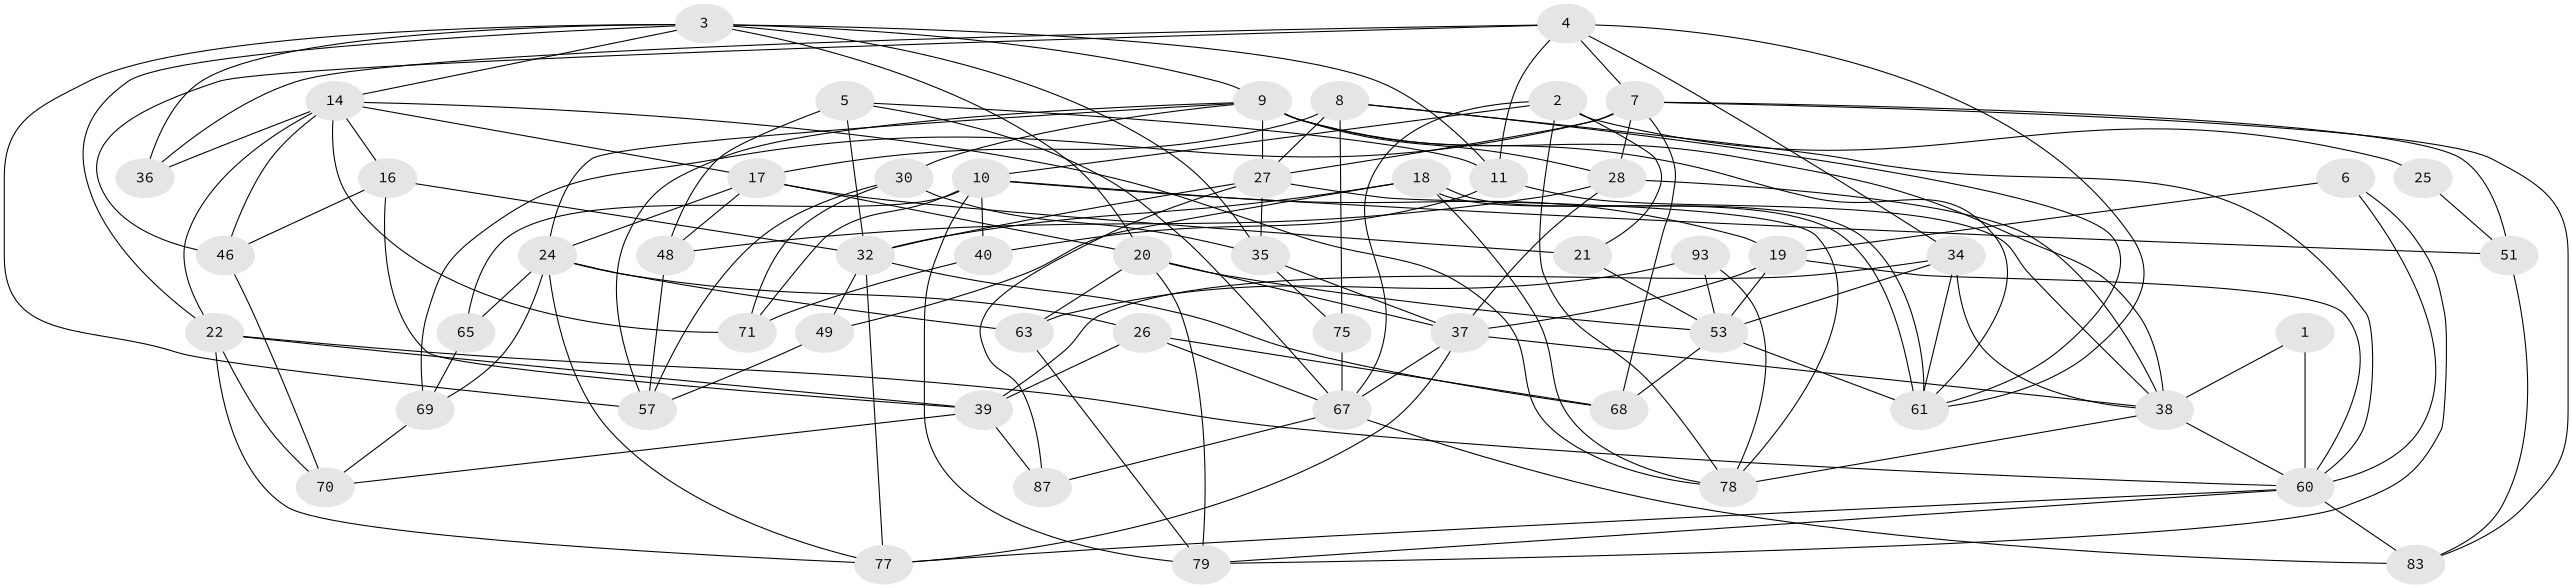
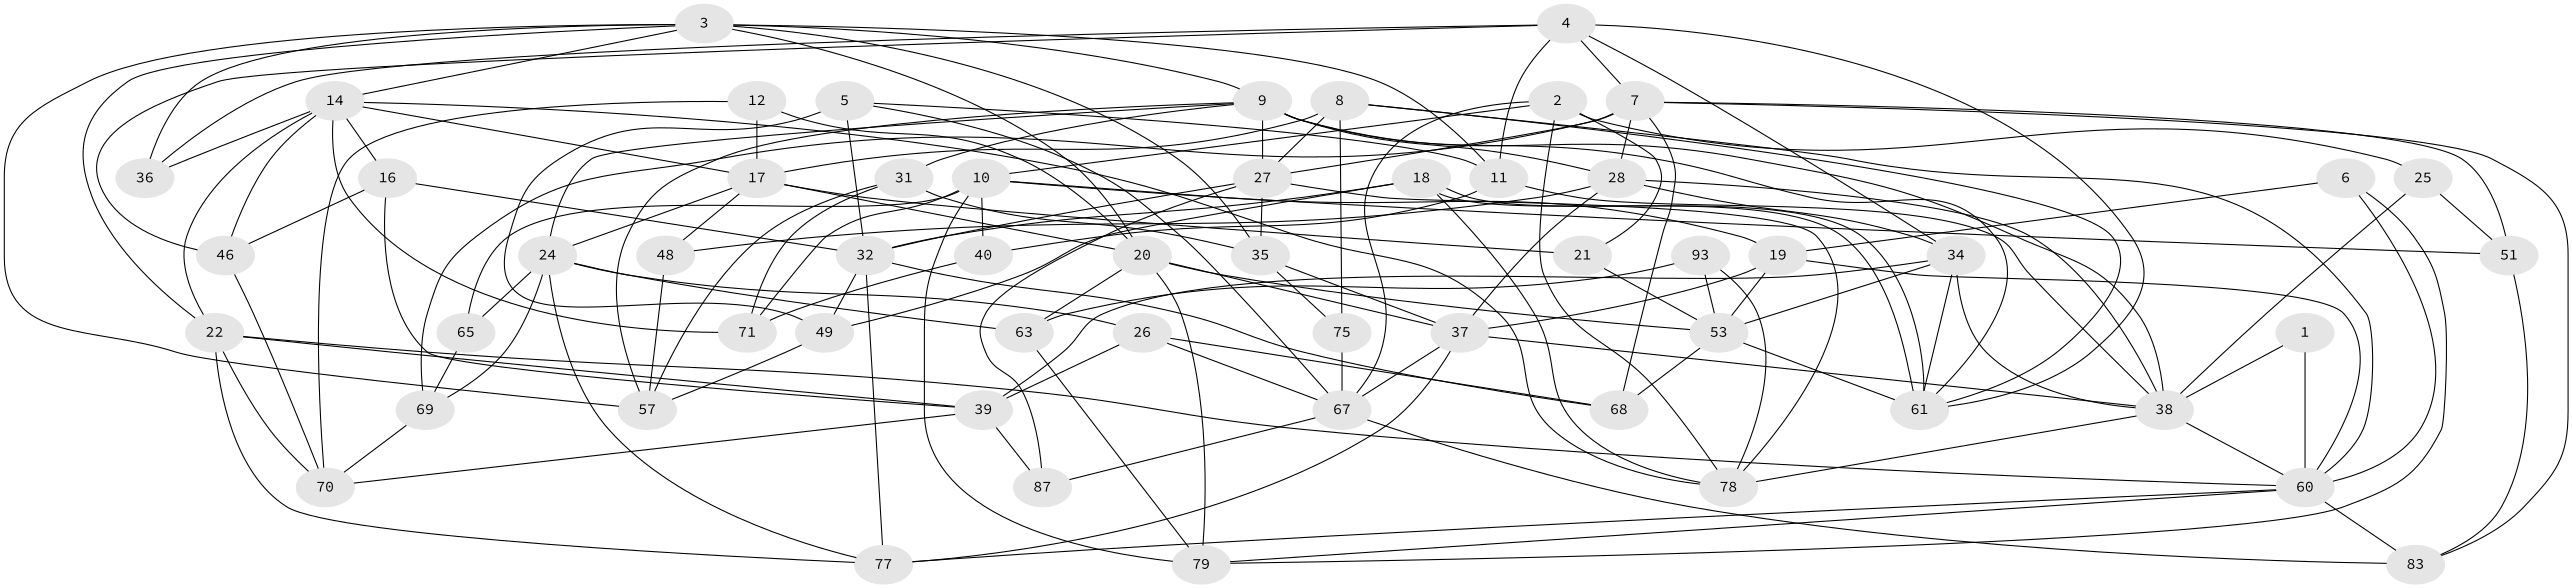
node "12": added
edge "5" -- "48": now "5" -- "49"
node "30": label "30" -> "31"
edge "28" -- "34": added
edge "25" -- "38": added
